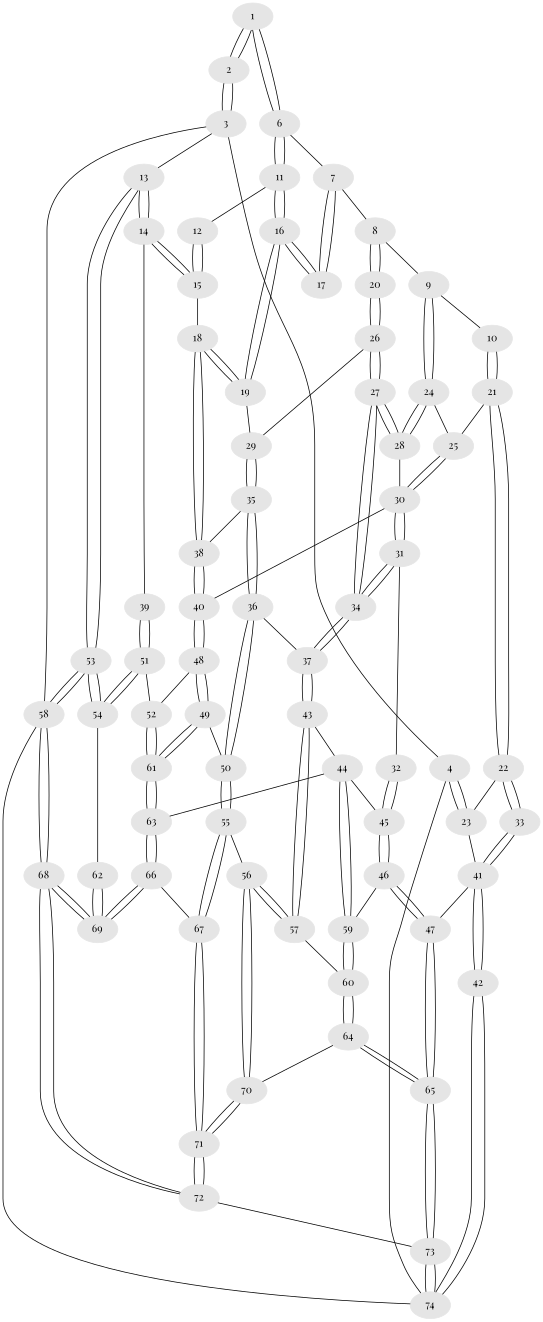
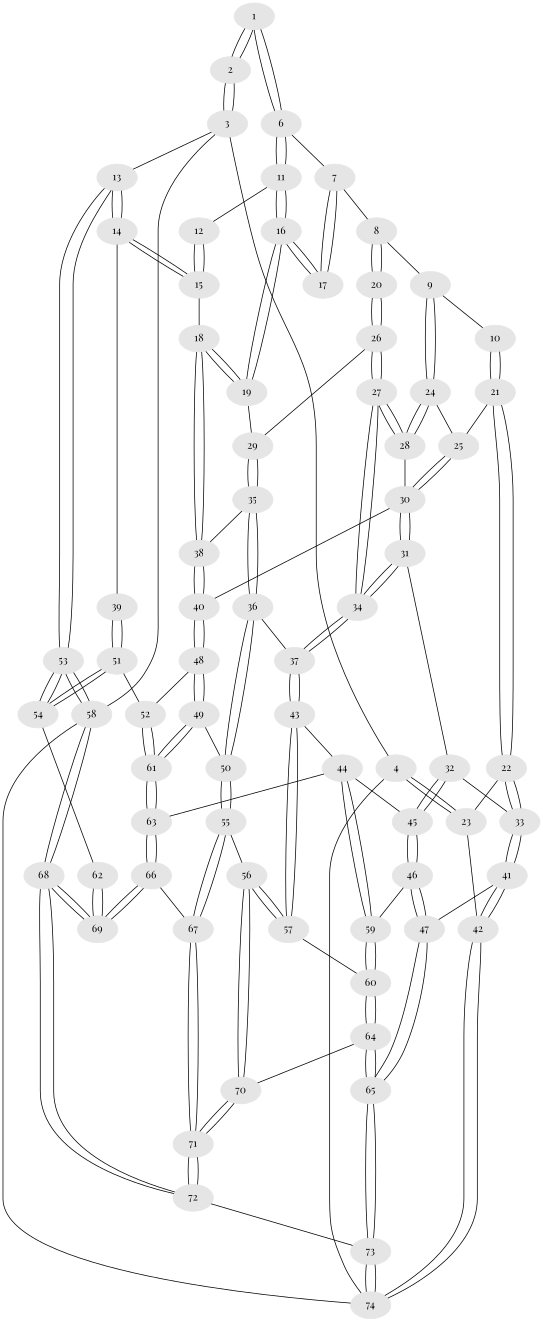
edge "32" -- "33": added
edge "23" -- "41": now "23" -- "42"
